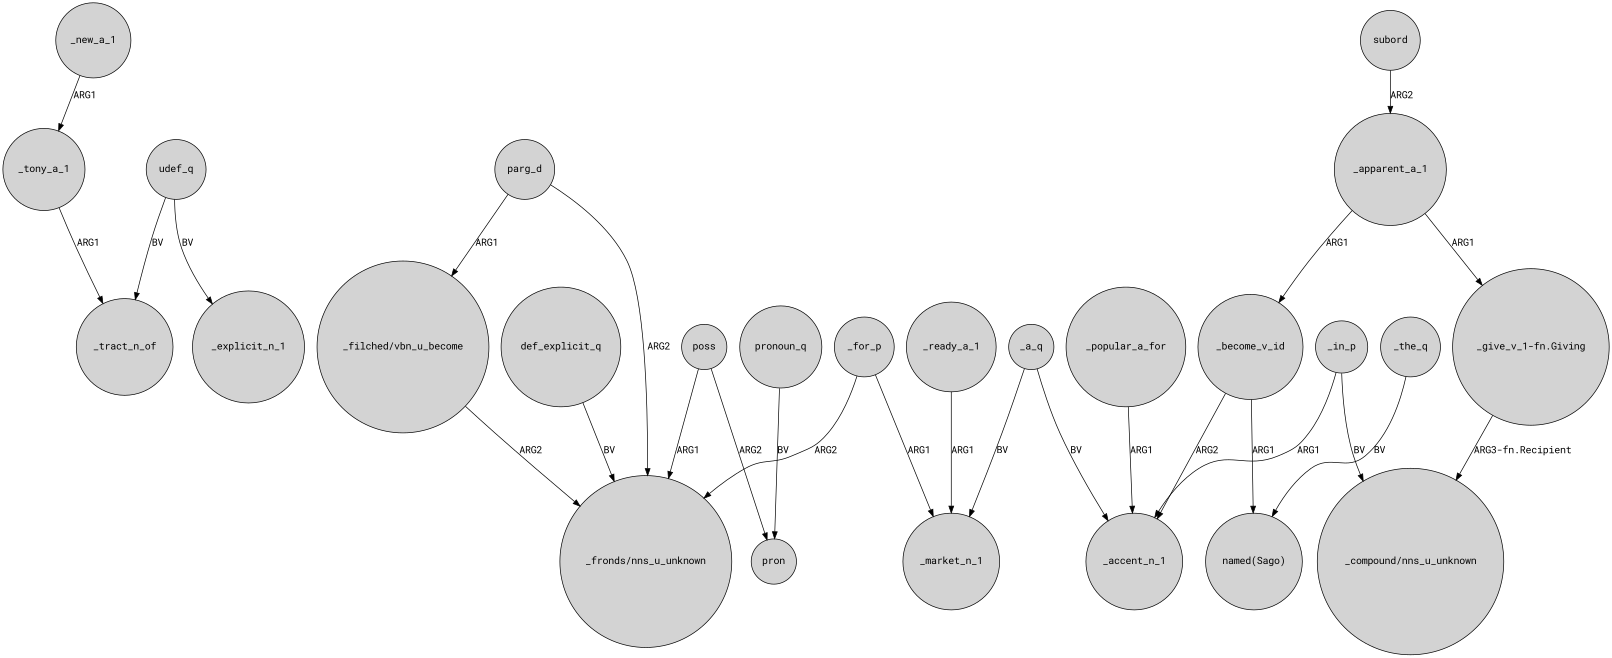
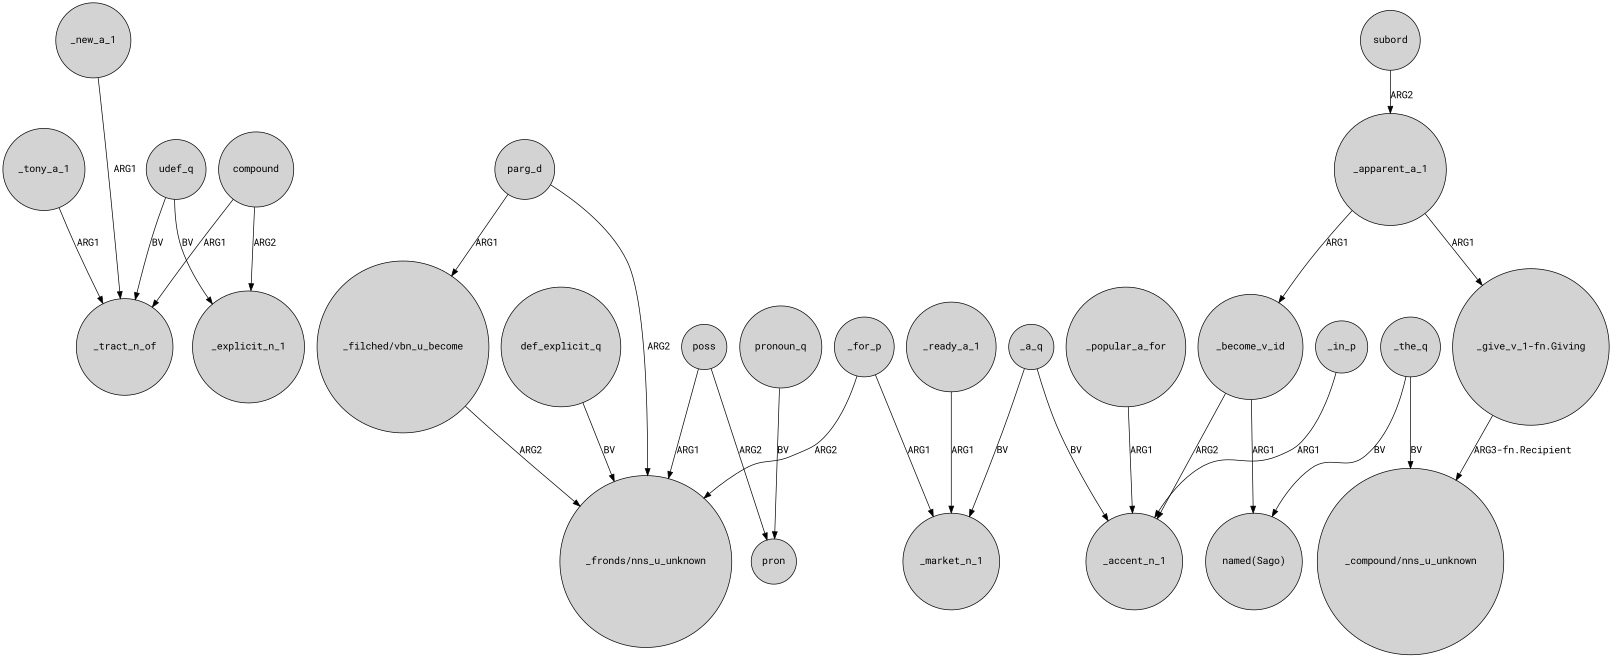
edge "_new_a_1" -> "_tony_a_1": now "_new_a_1" -> "_tract_n_of"
node "compound": added
edge "_in_p" -> "_compound/nns_u_unknown": now "_the_q" -> "_compound/nns_u_unknown"
